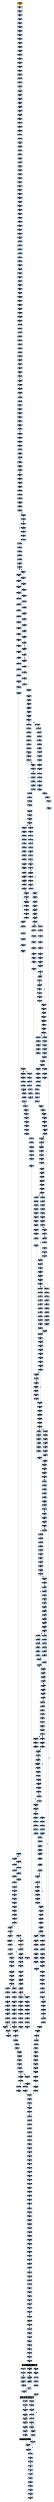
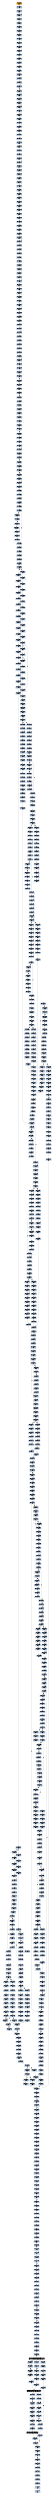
node "0x004206b4 leal": removed
node "0x00420833 leal": added
